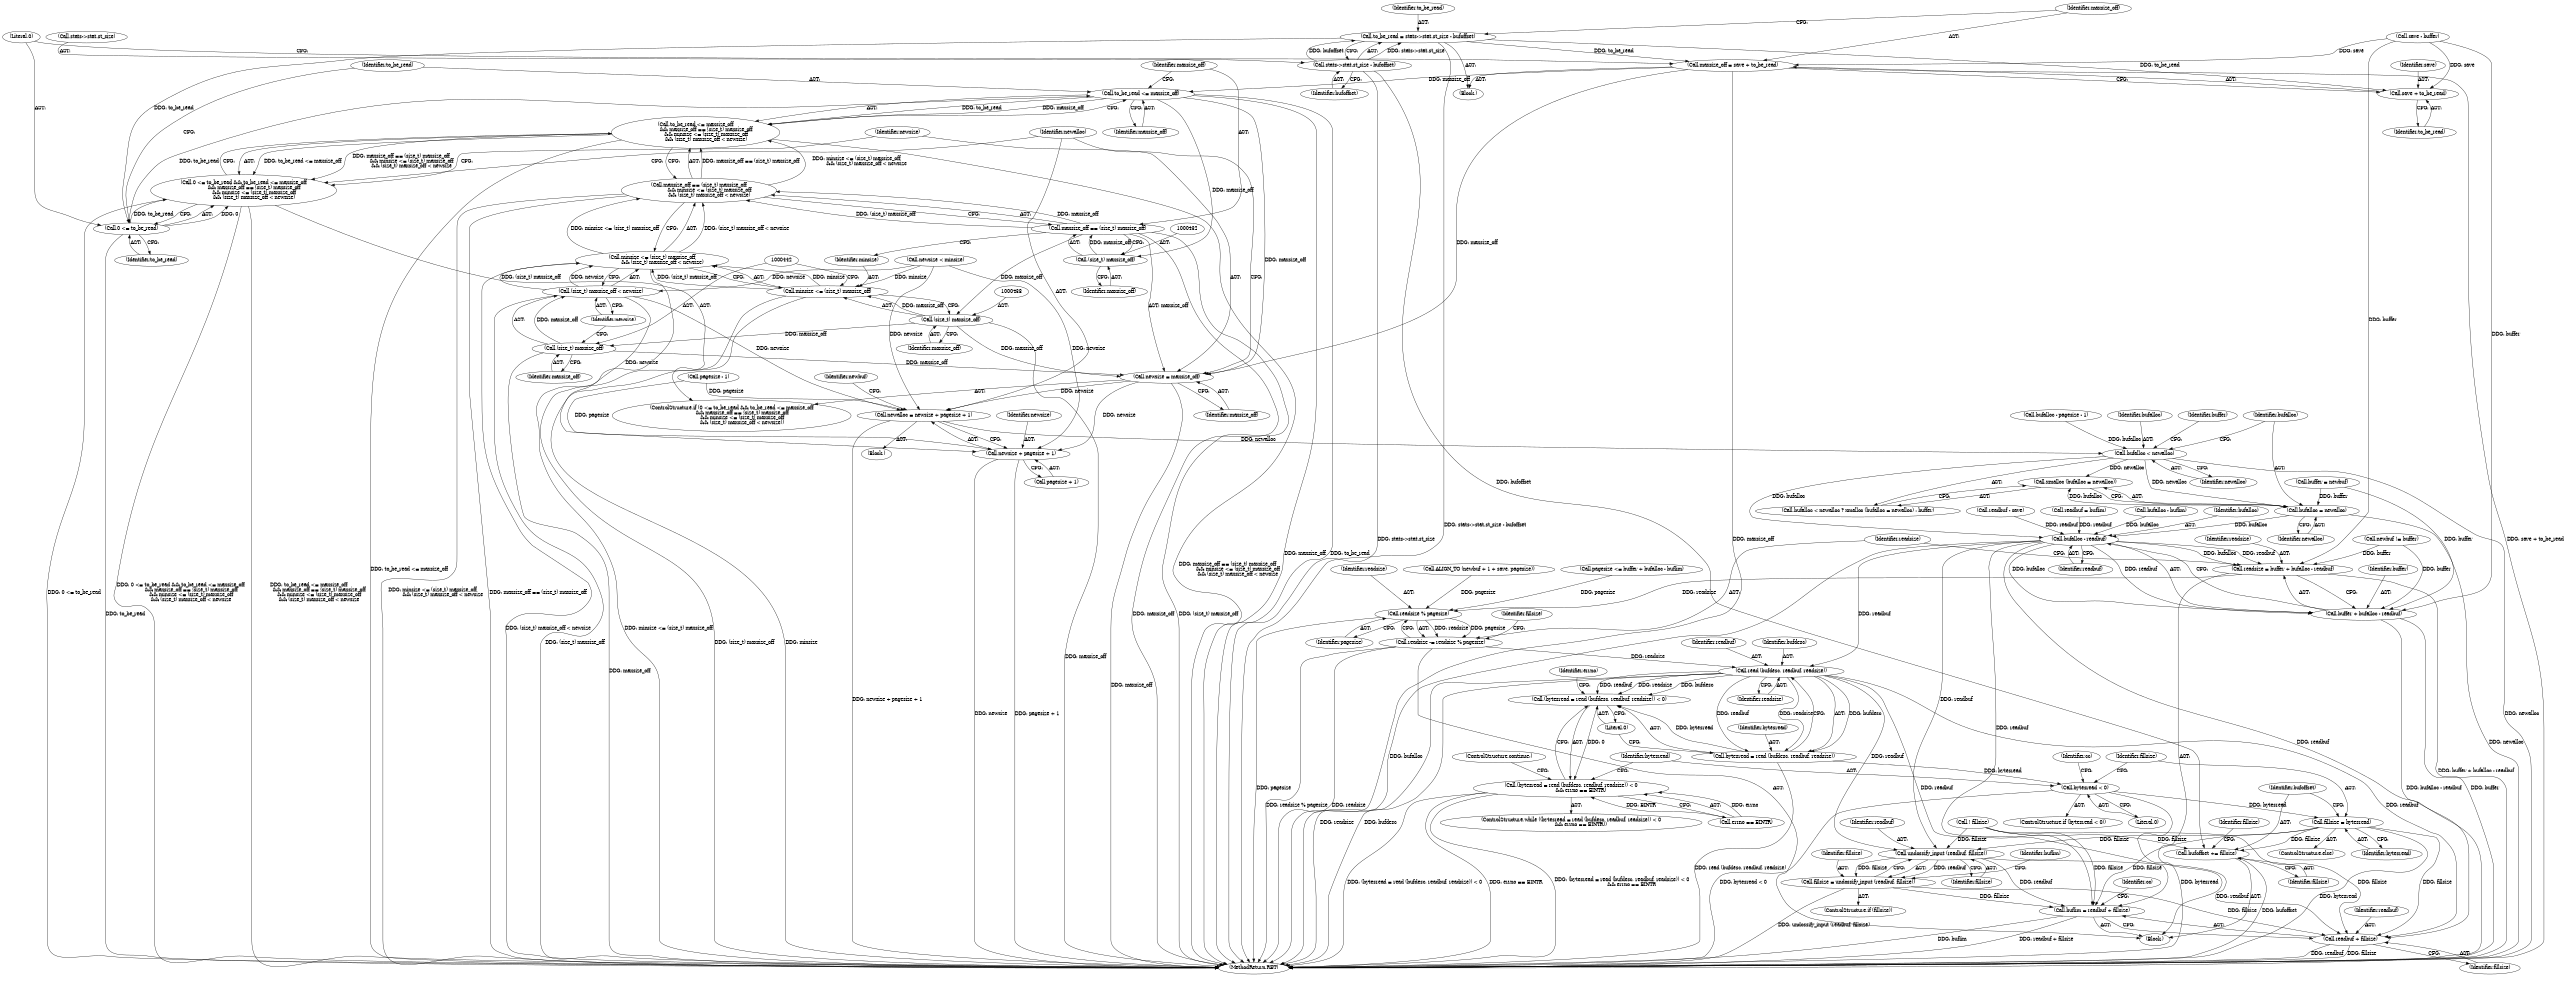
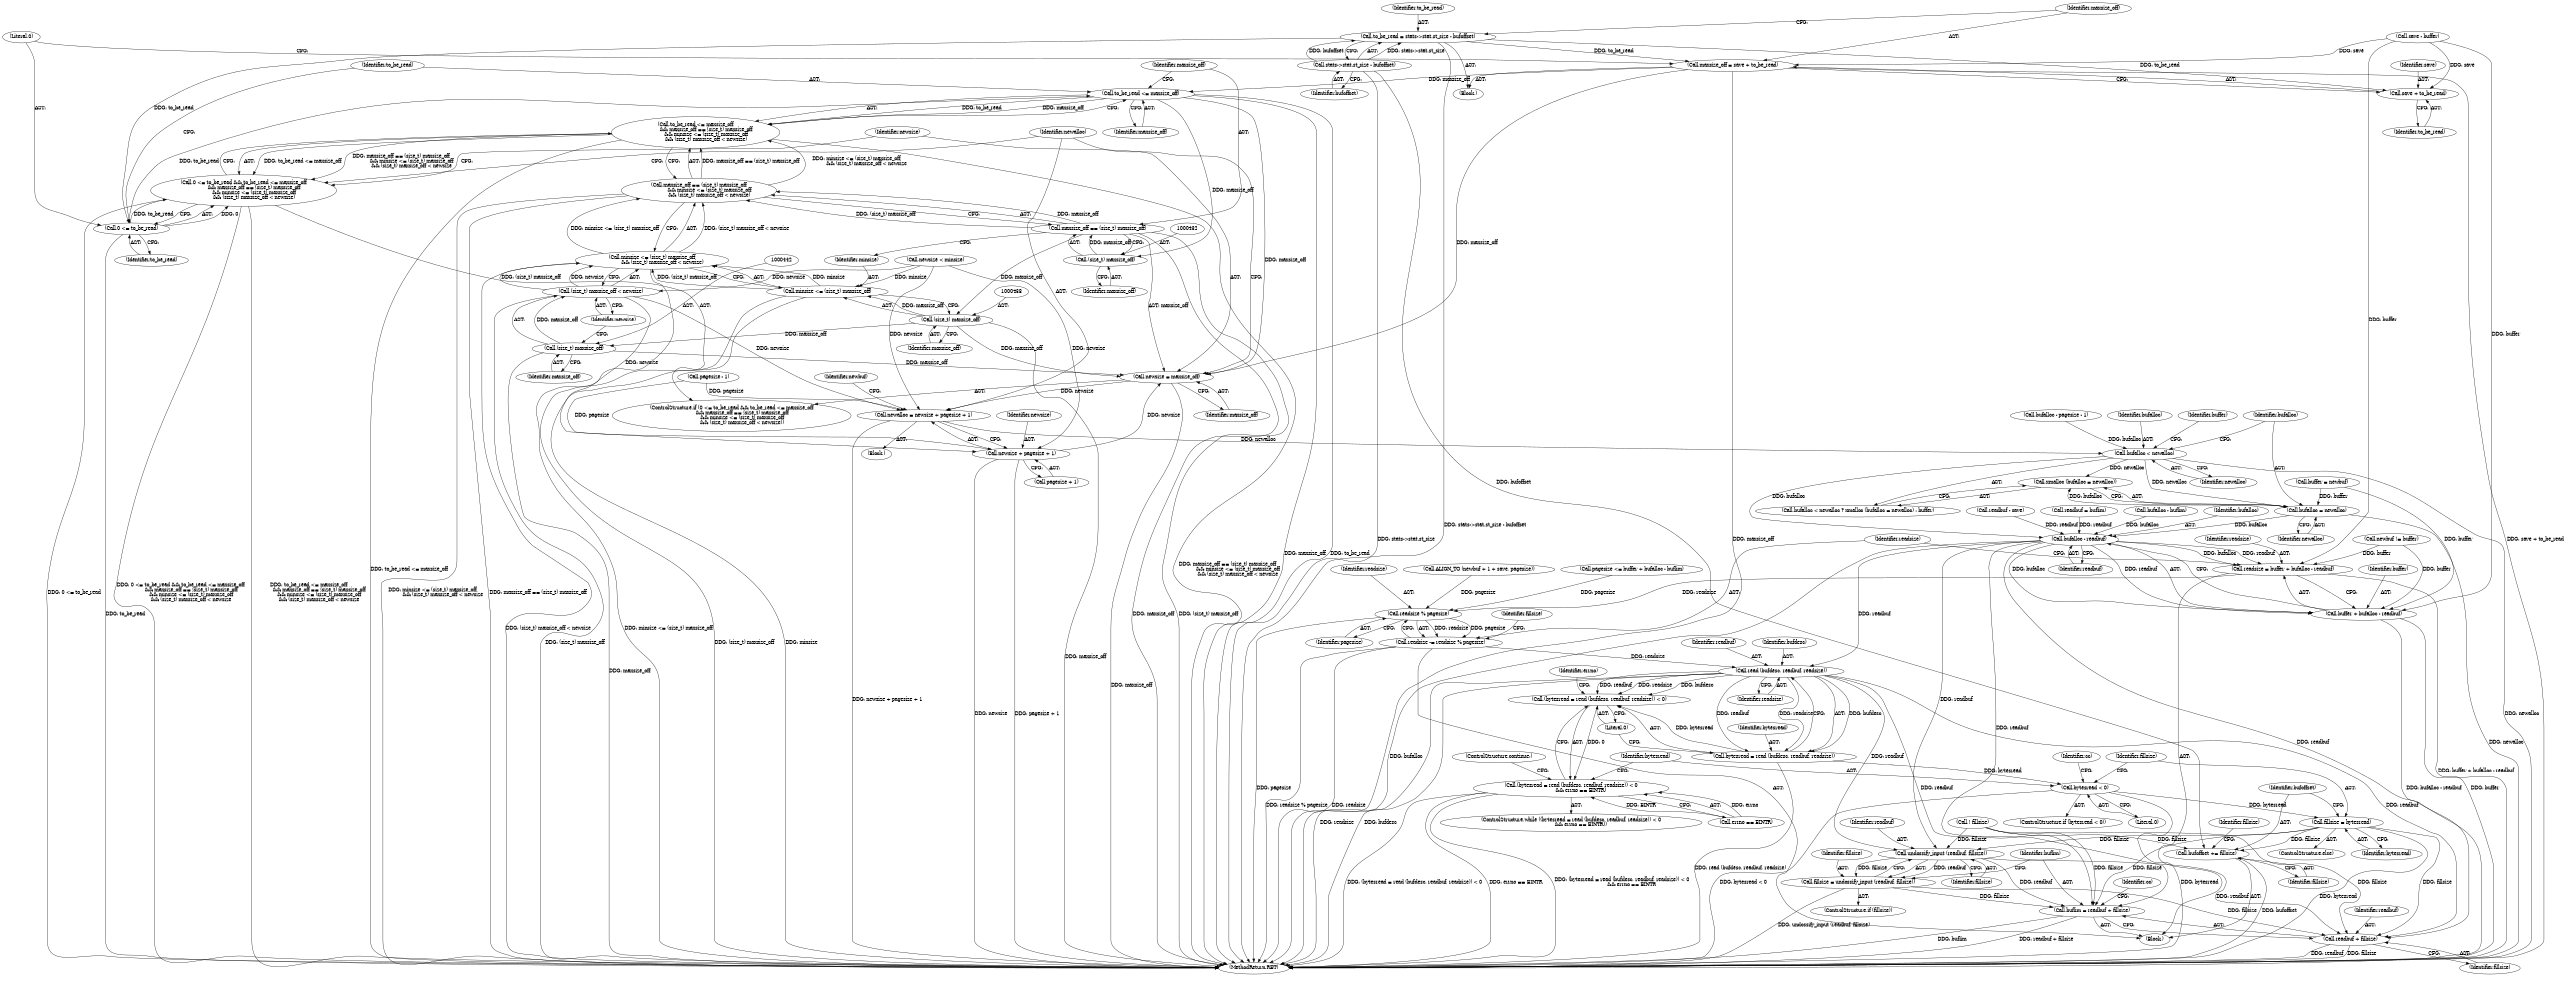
node "(Call,stats->stat.st_size)": removed
edge "1000442" -> "(Call,minsize <= (size_t) maxsize_off)": removed, label "CFG:"
edge "(Call,newsize = maxsize_off)" -> "(Call,newsize + pagesize + 1)": reversed
edge "(Identifier,buflim)" -> "(Call,buflim = readbuf + fillsize)": added, label "AST:"
